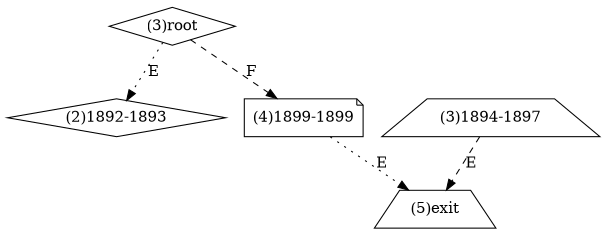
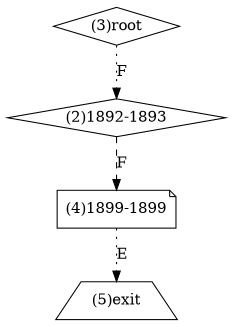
edge "(3)root" -> "(4)1899-1899": now "(2)1892-1893" -> "(4)1899-1899"
edge "(3)root" -> "(2)1892-1893": label "E" -> "F"
node "(3)1894-1897": removed
